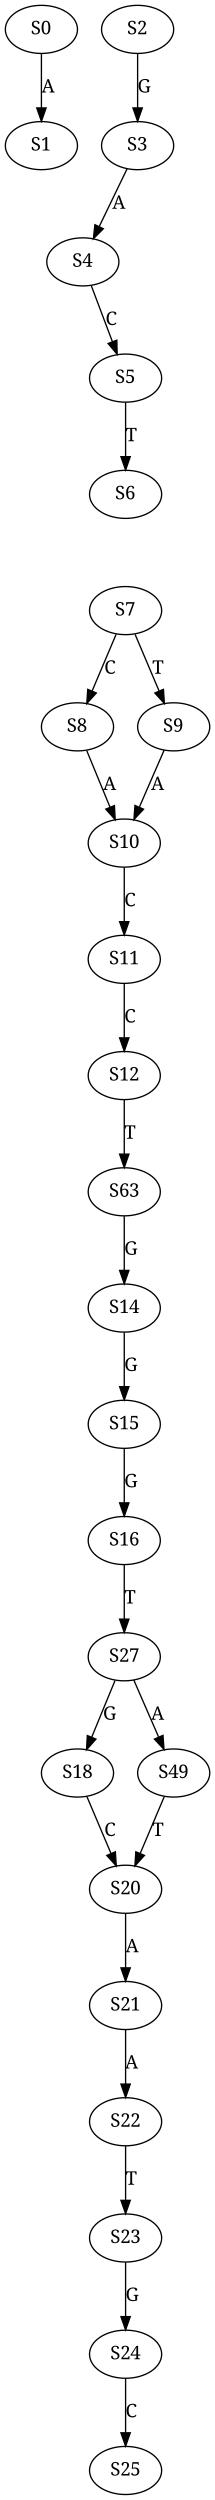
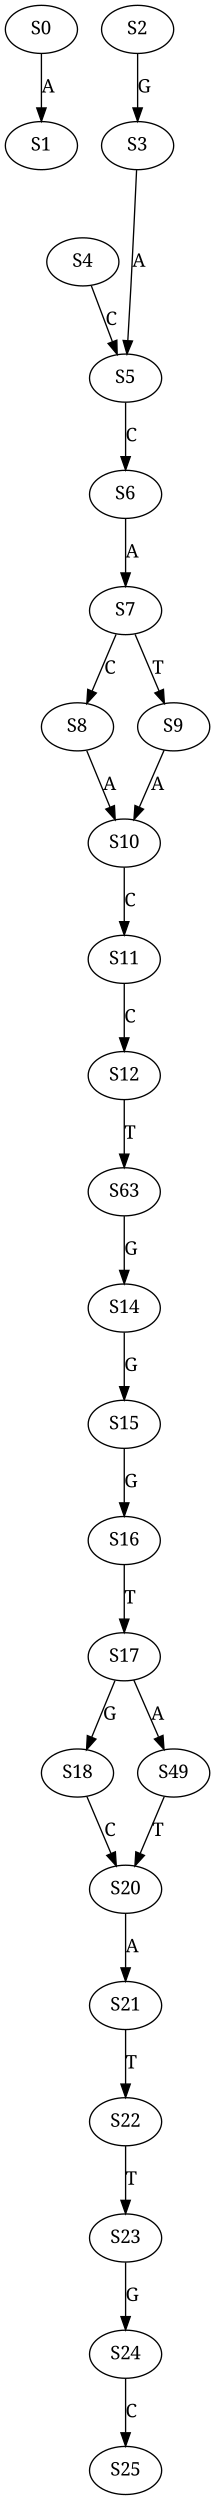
edge "S3" -> "S4": now "S3" -> "S5"
edge "S5" -> "S6": label "T" -> "C"
edge "S6" -> "S7": added, label "A"
node "S27": label "S27" -> "S17"
edge "S21" -> "S22": label "A" -> "T"
